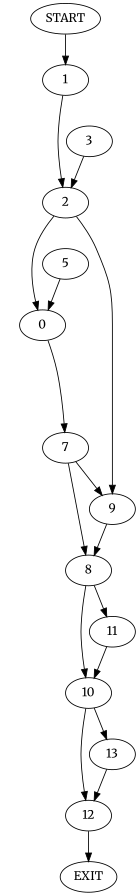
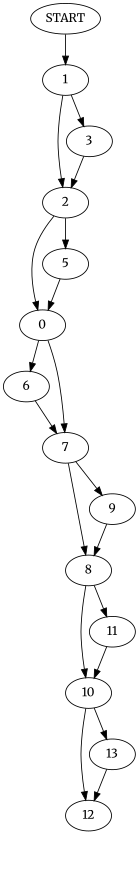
edge "1" -> "3": added
edge "2" -> "9": now "2" -> "5"
node "6": added
node "EXIT": removed
